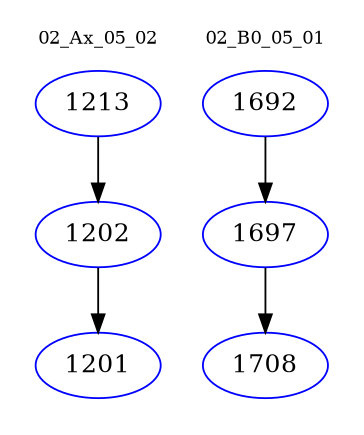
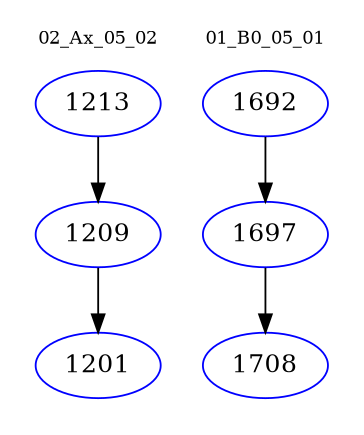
cluster "02_B0_05_01": label "02_B0_05_01" -> "01_B0_05_01"
node "1202": label "1202" -> "1209"
